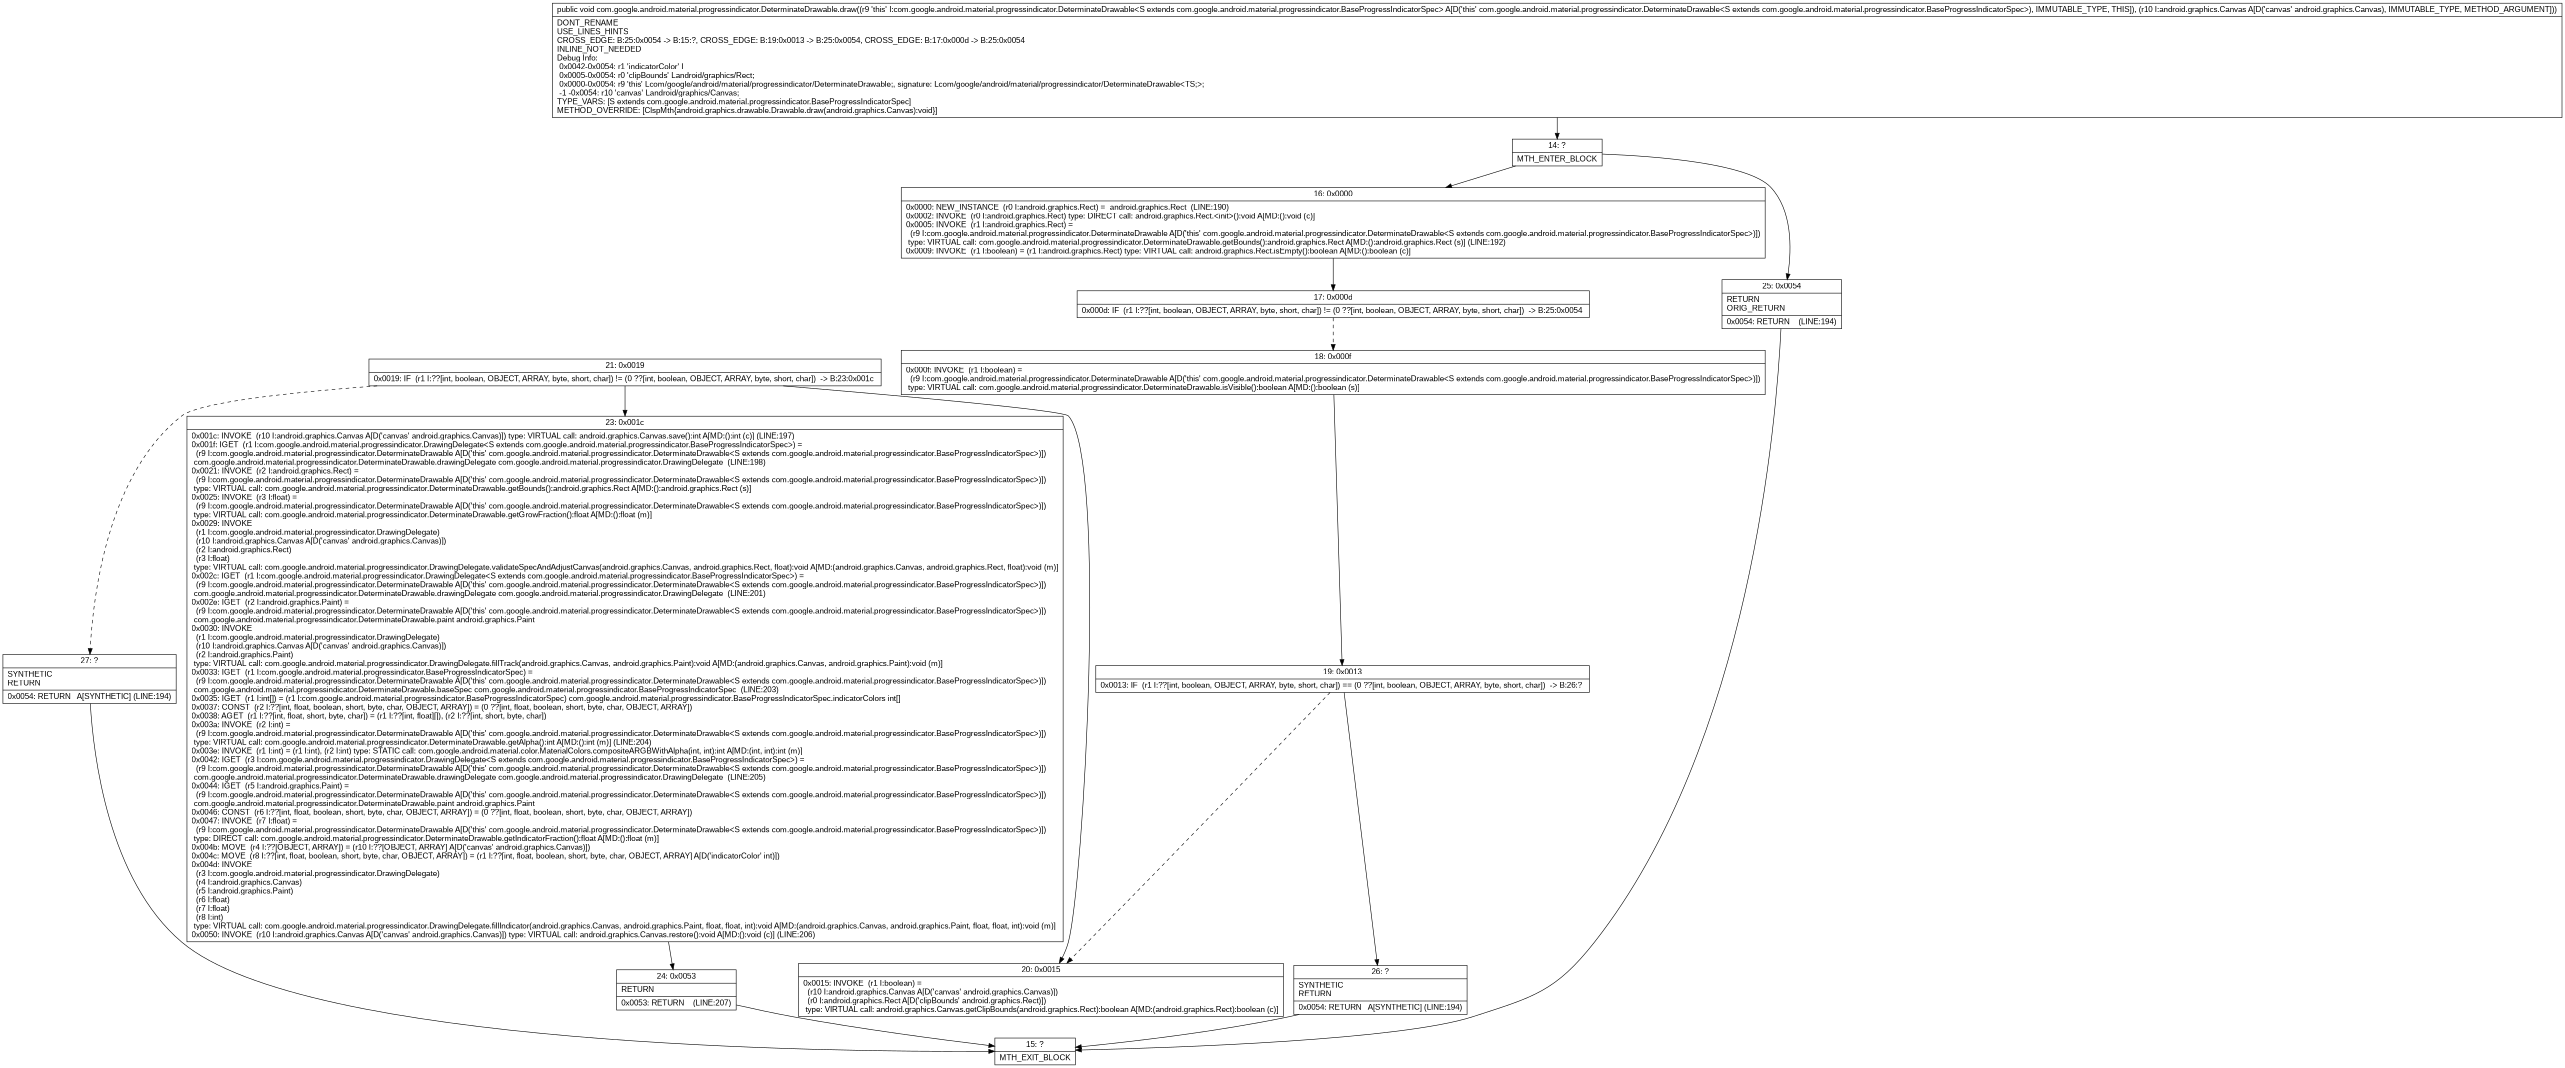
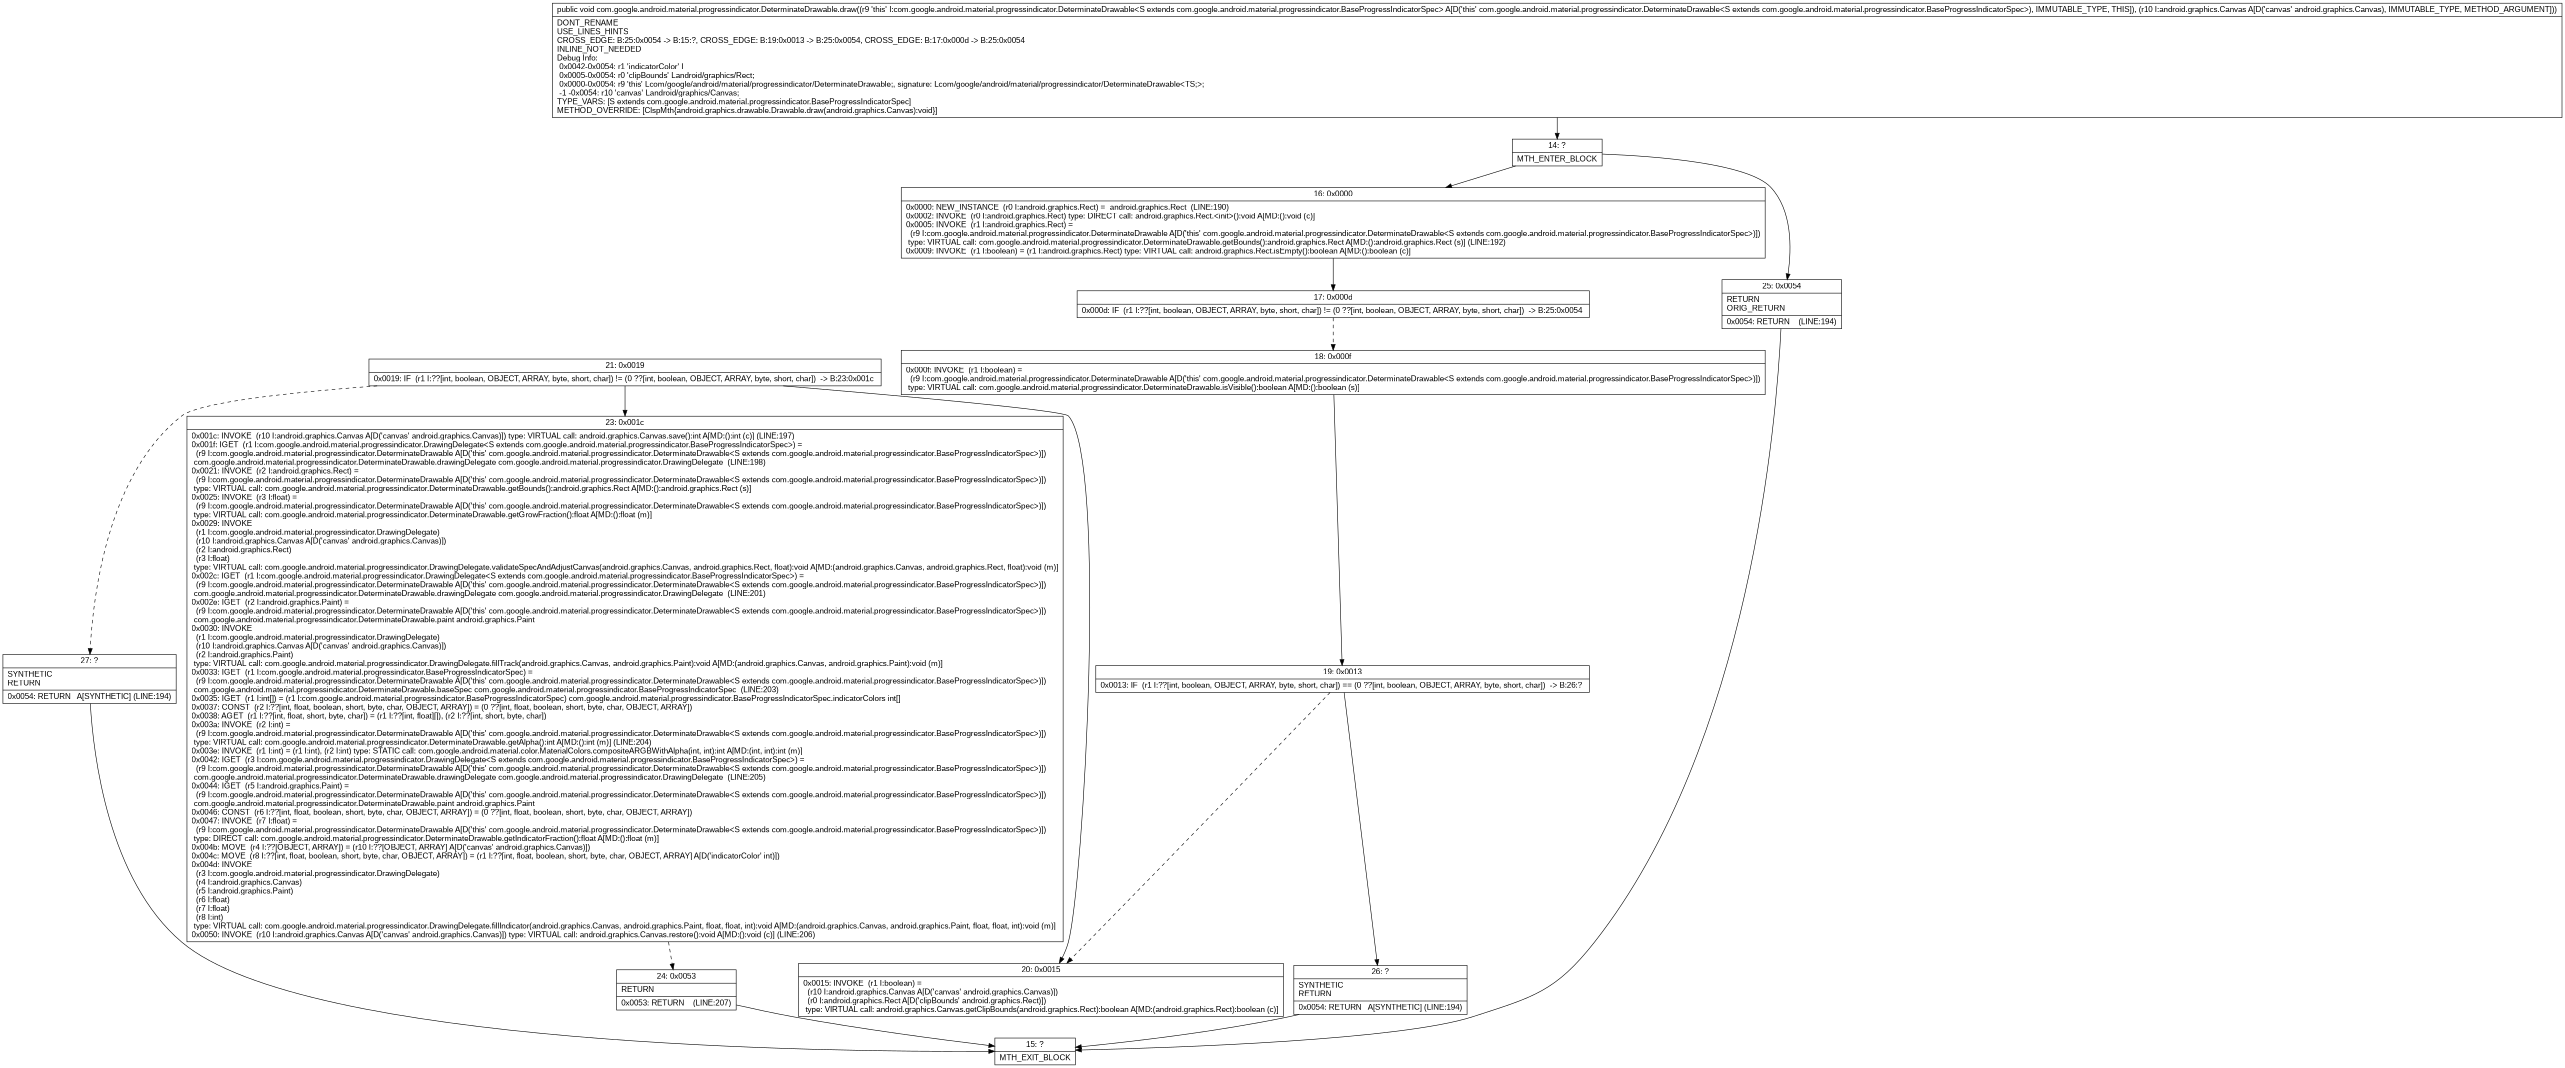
edge "23: 0x001c" -> "24: 0x0053": style solid -> dashed
